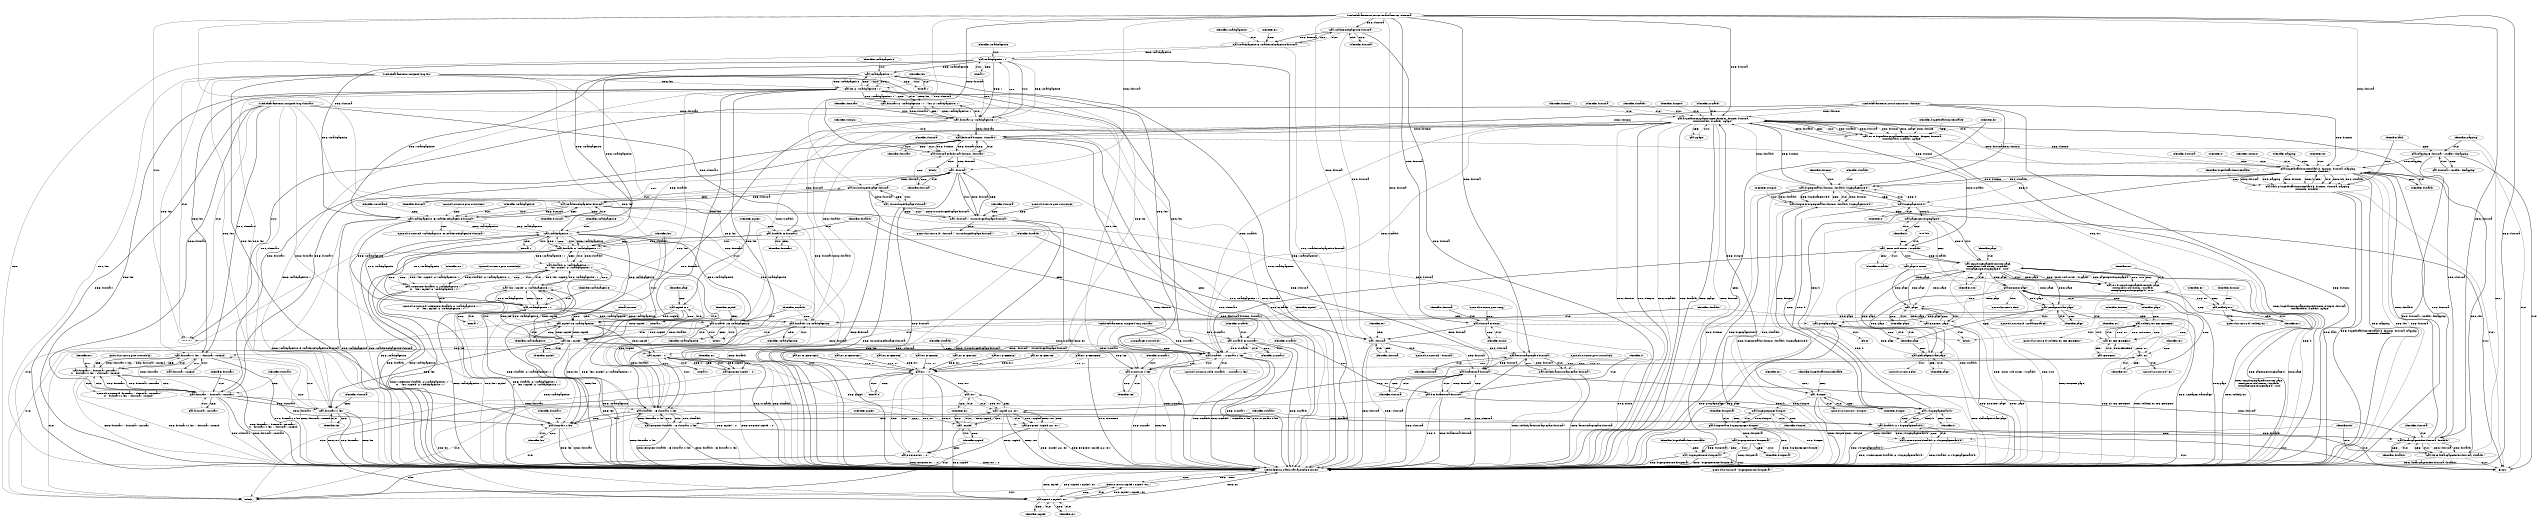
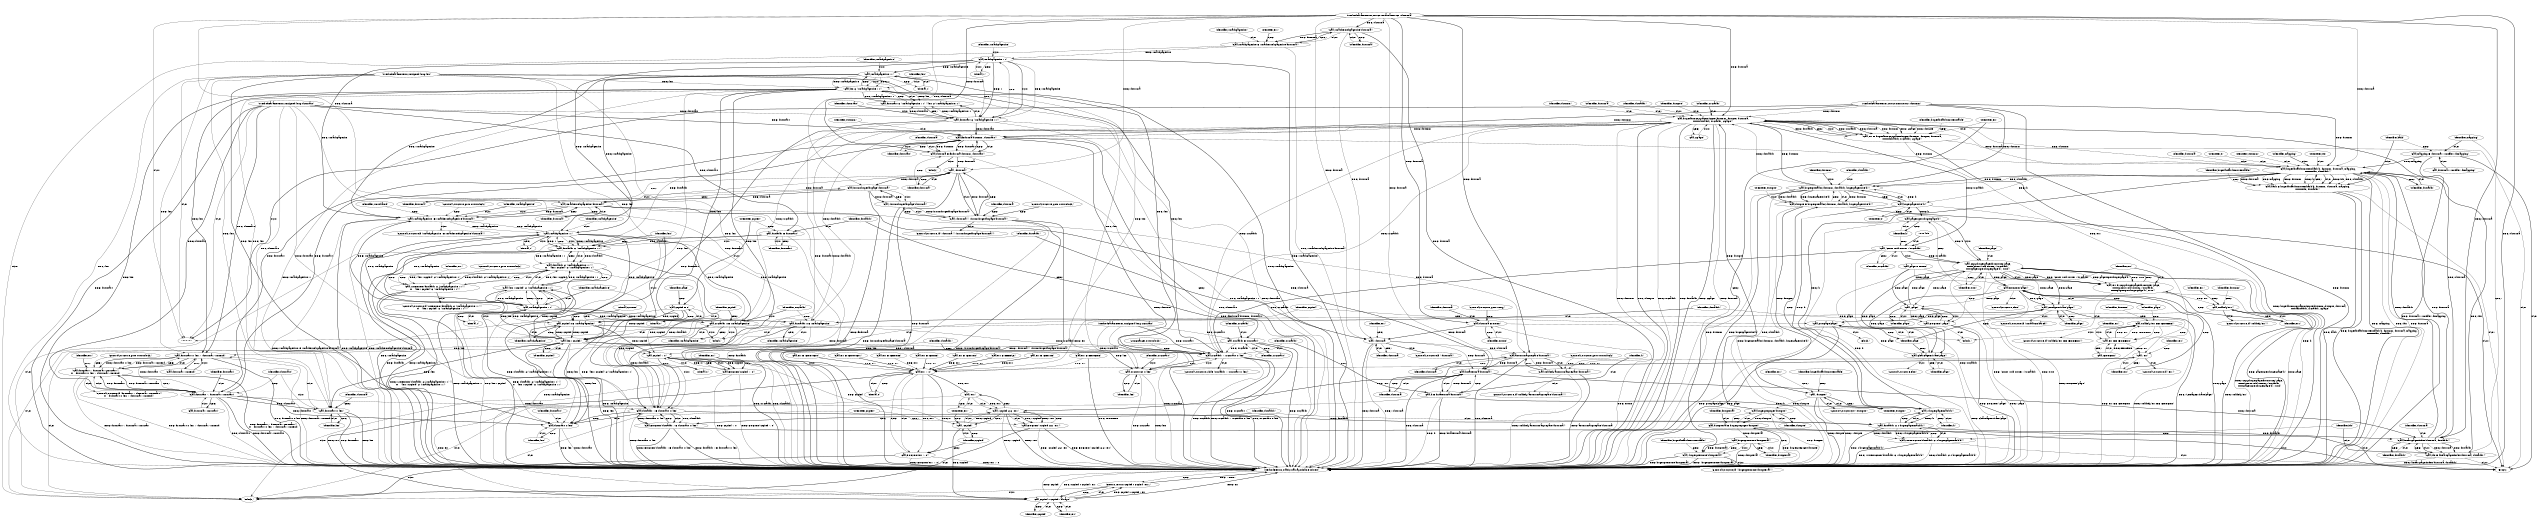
edge "(MethodParameterIn,unsigned long dst_start)" -> "(Call,find_vma(dst_mm, dst_start))": added, label "DDG: dst_start"
edge "(Call,mapping = dst_vma->vm_file->f_mapping)" -> "(Call,dst_vma->vm_file->f_mapping)": removed, label "CFG:"
node "(ControlStructure,if (unlikely(anon_vma_prepare(dst_vma))))": added
node "(Call,copied ? copied : err)": label "(Call,copied ? copied : err)" -> "(Call,copied ? copied : always)"
